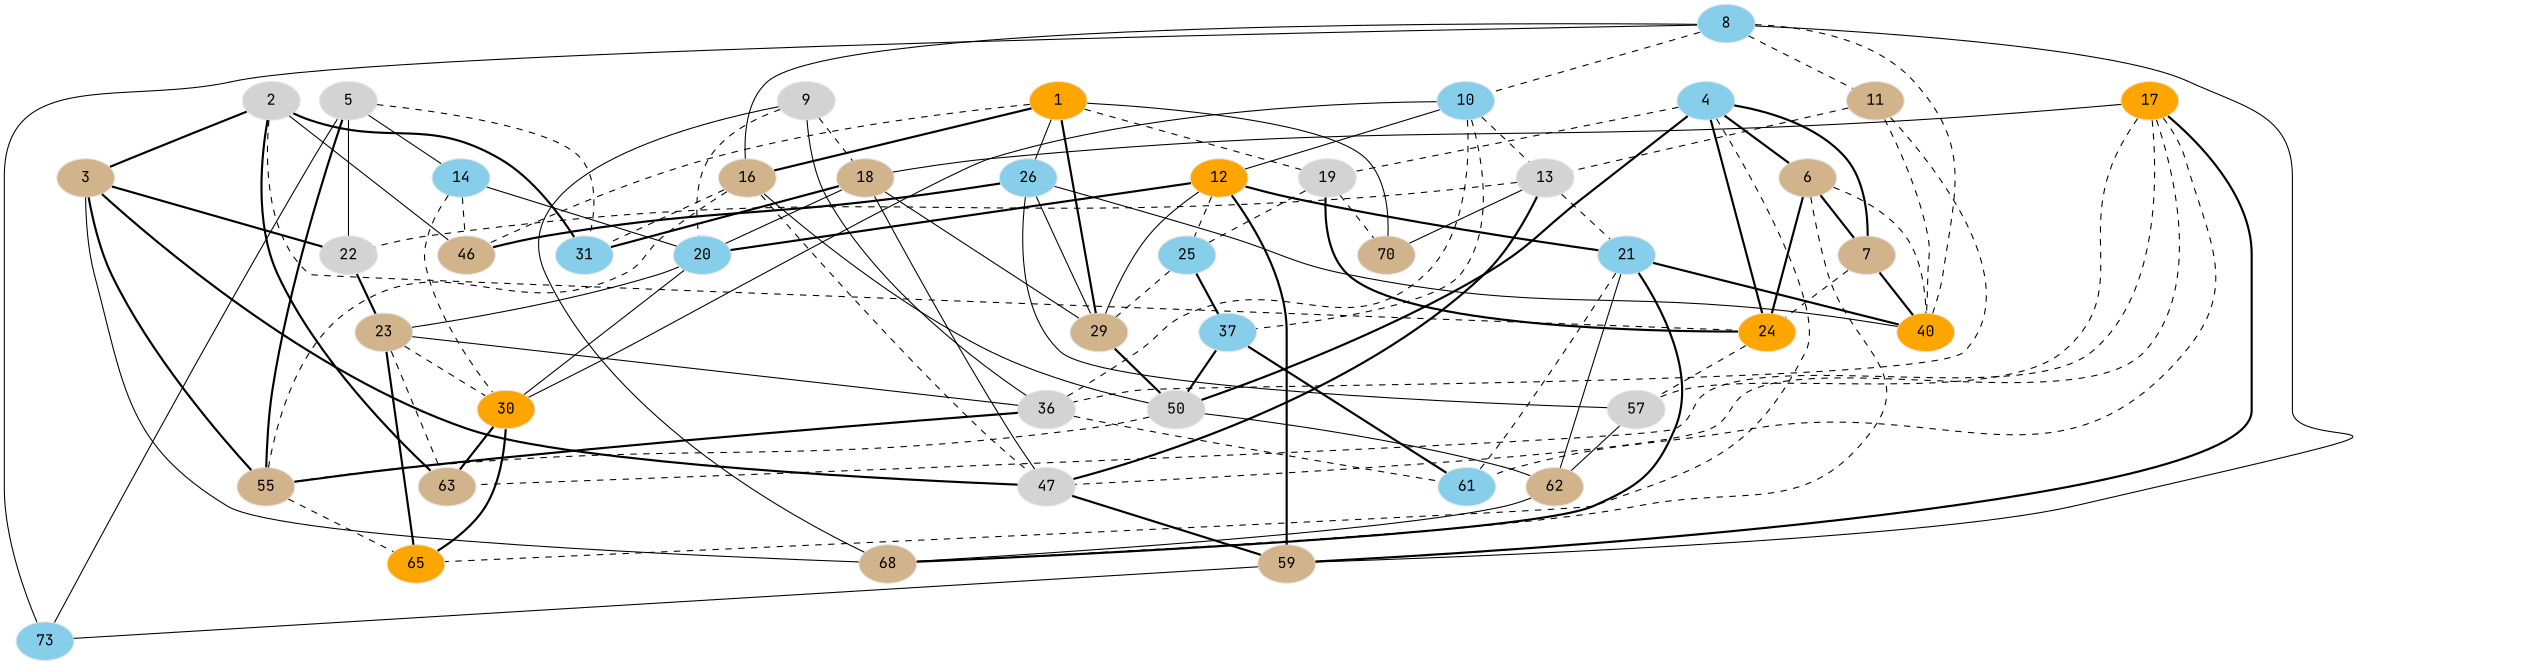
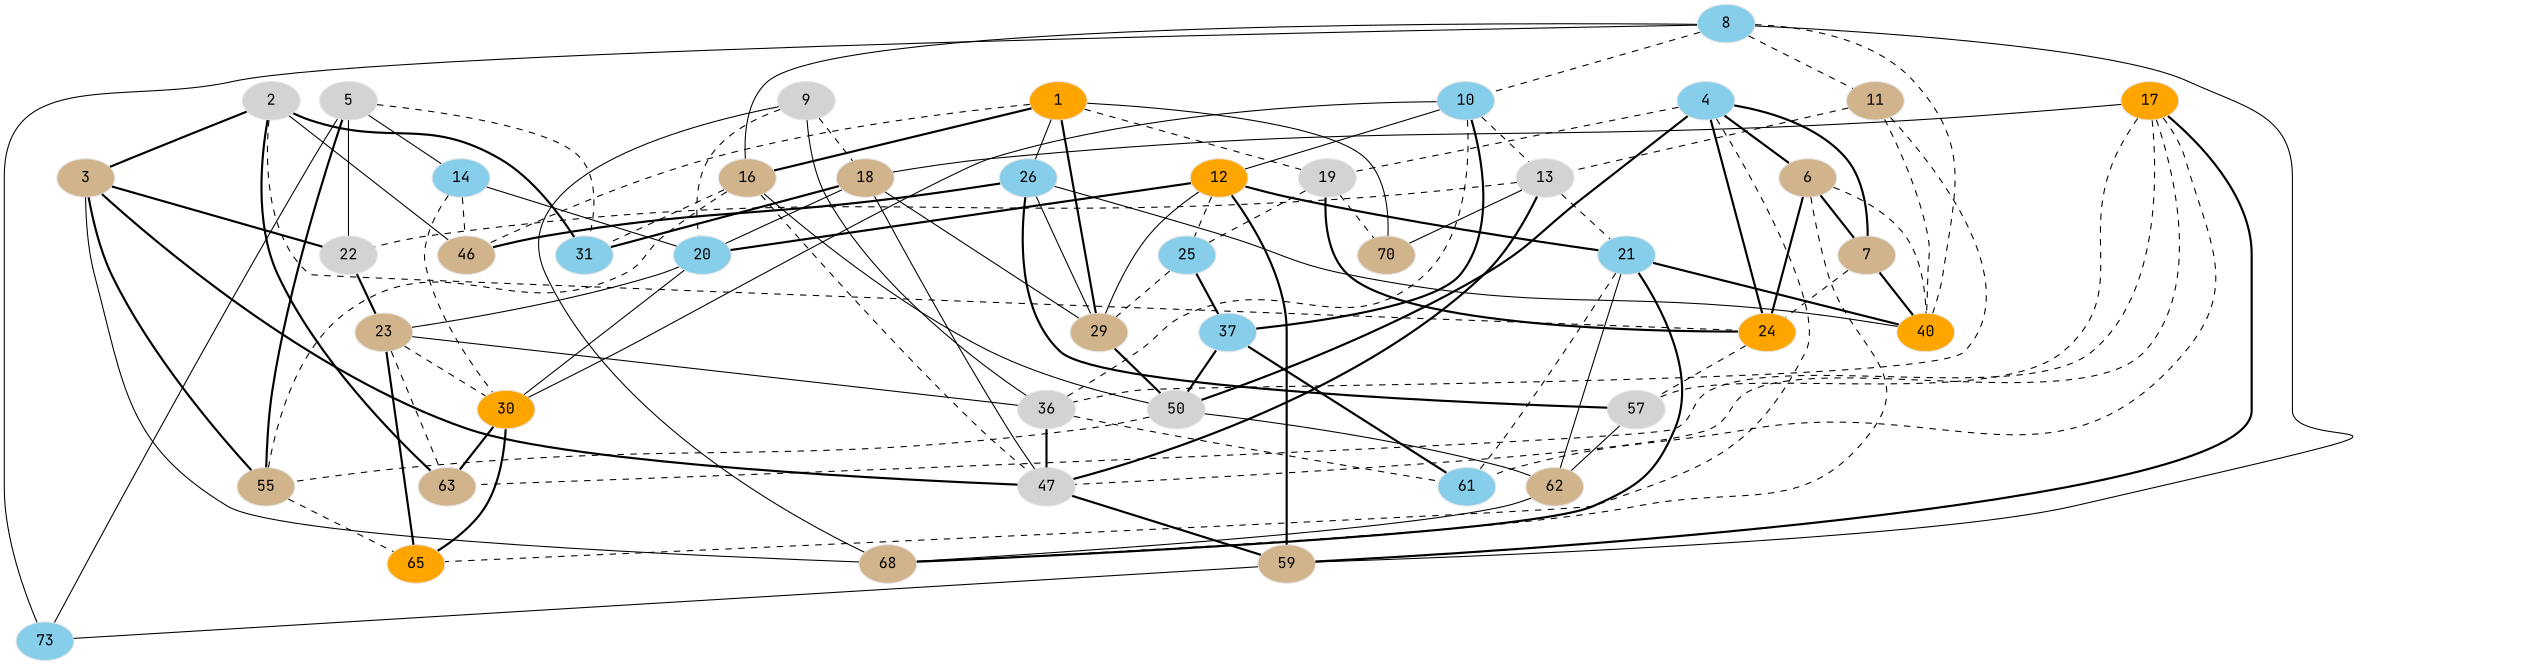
edge "10" -- "37": style dashed -> bold
edge "26" -- "57": style solid -> bold
edge "36" -- "55": now "36" -- "47"
